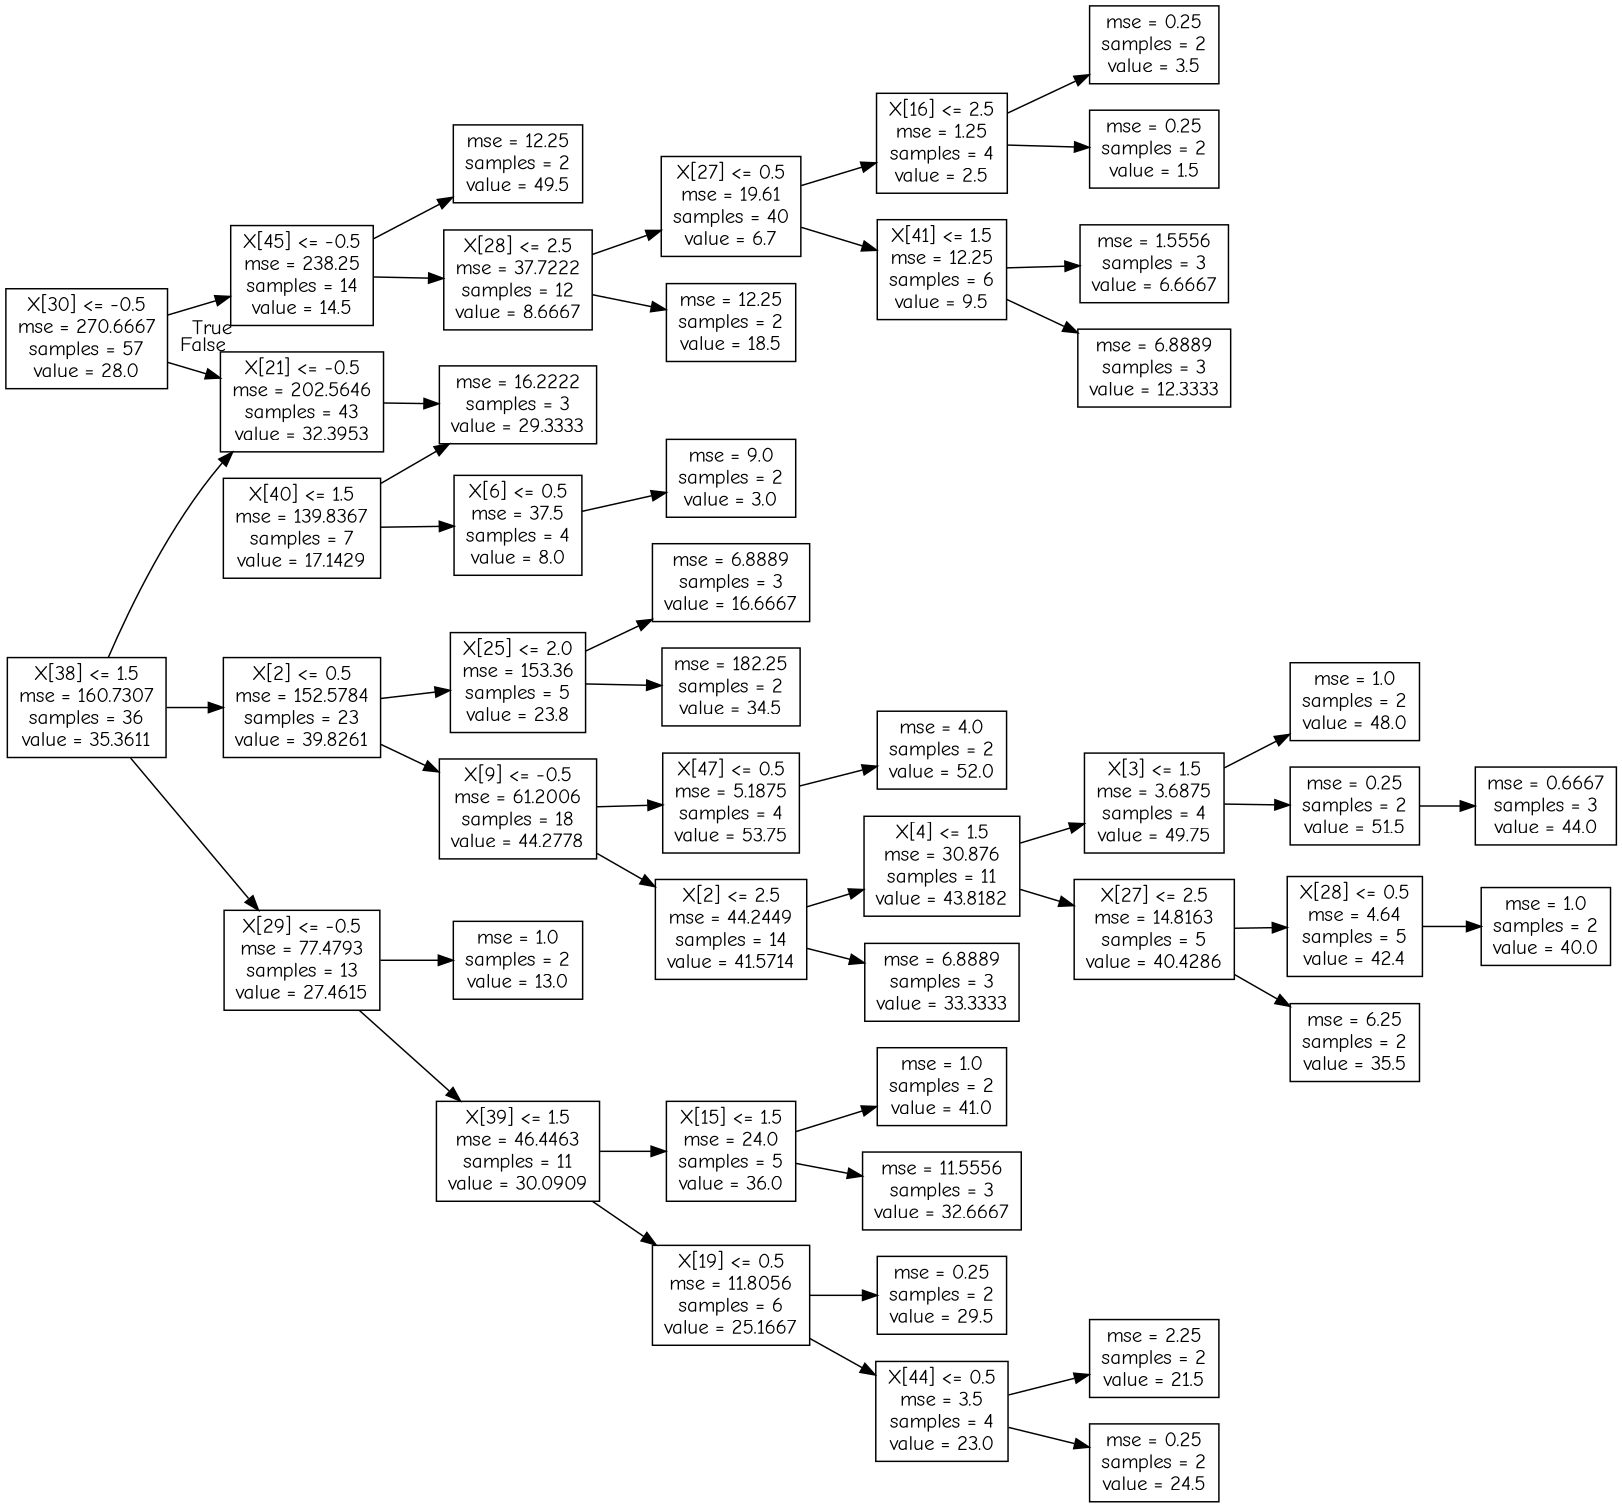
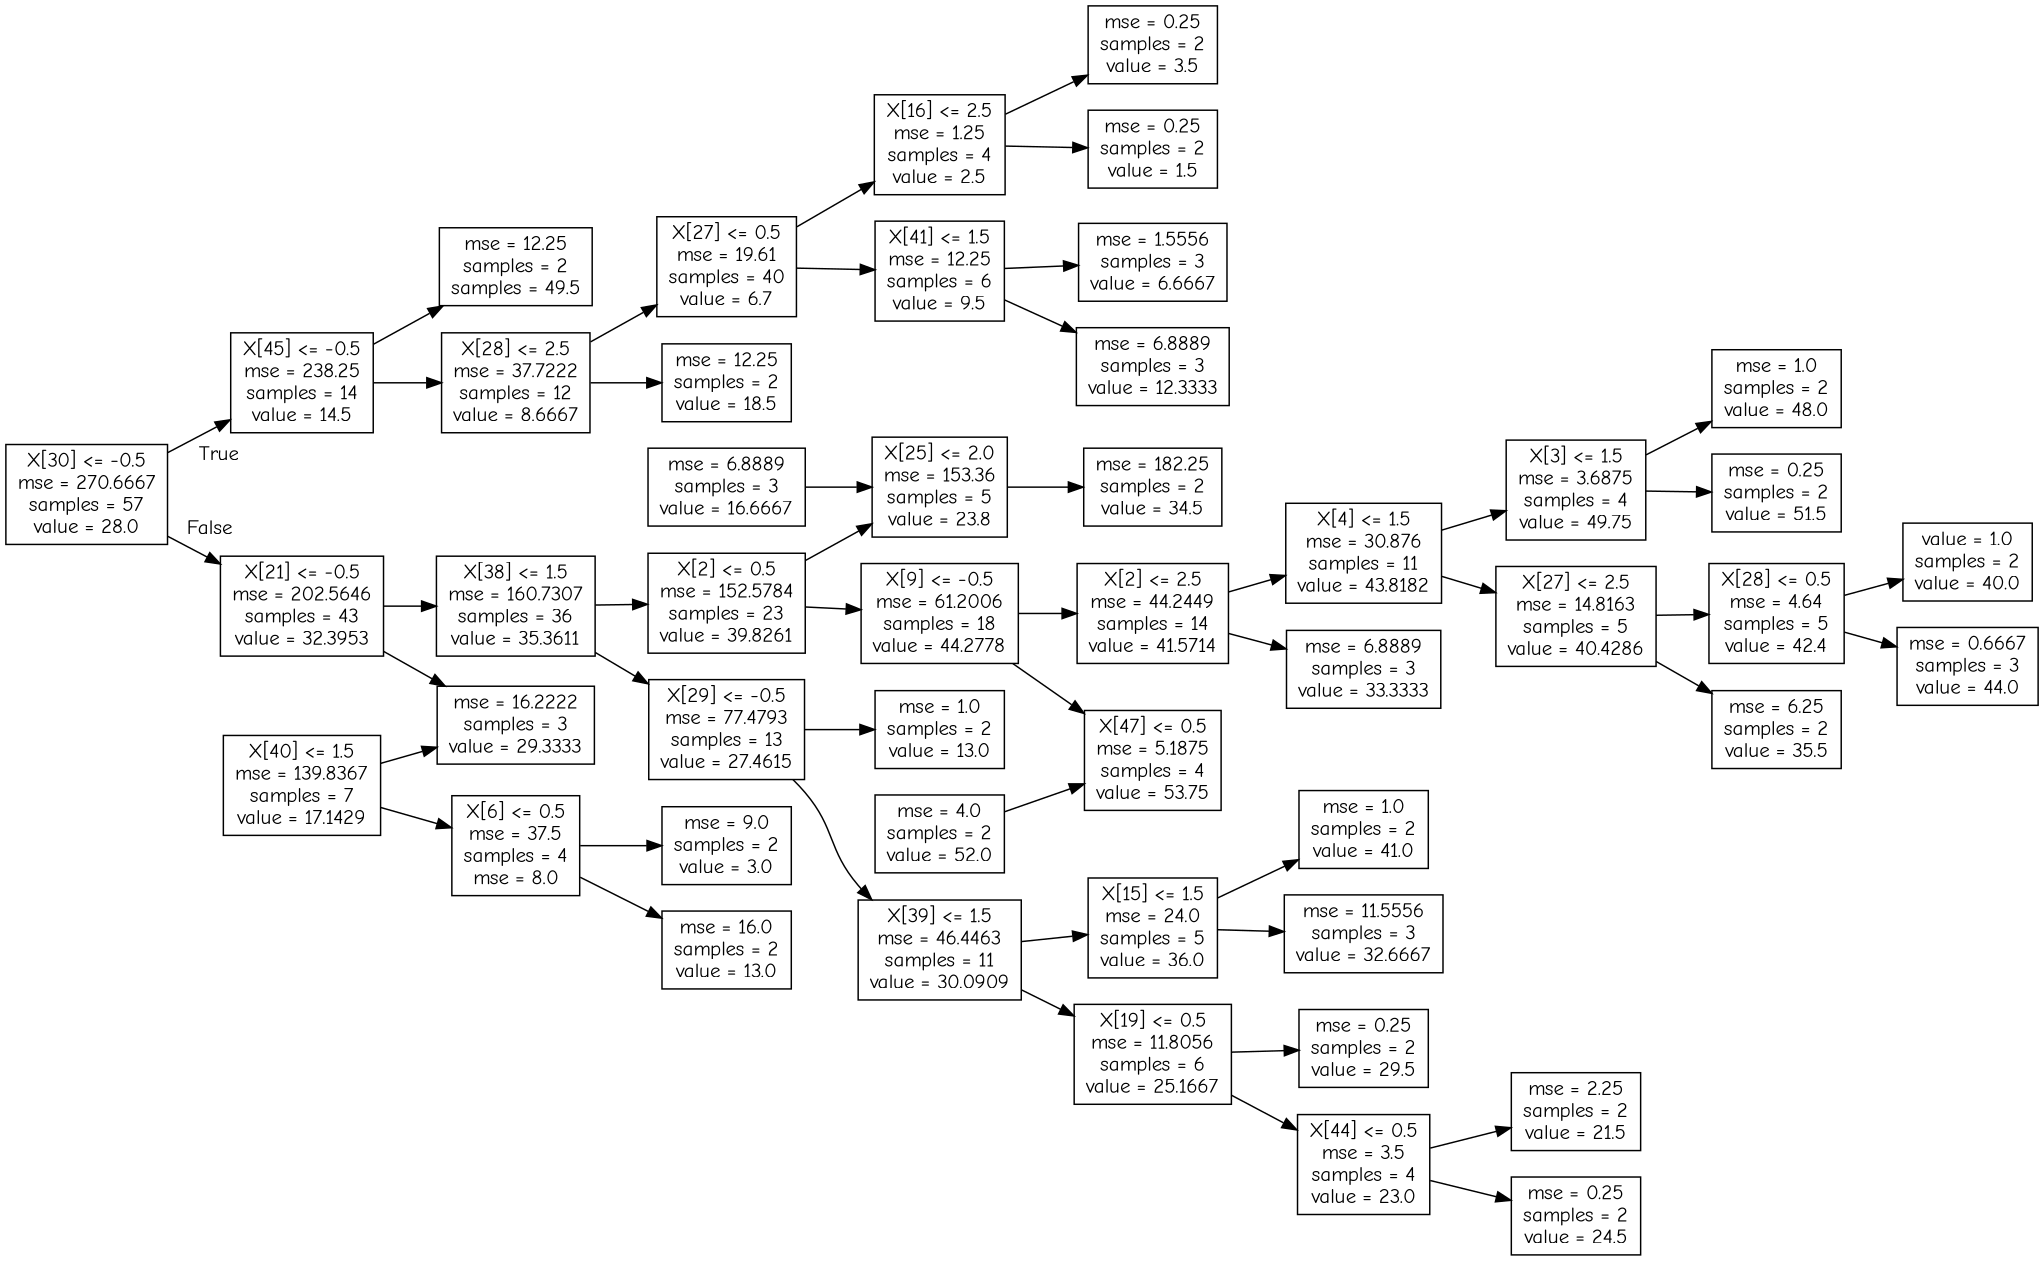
node "mse = 12.25 samples = 2 value = 49.5": label "mse = 12.25 samples = 2 value = 49.5" -> "mse = 12.25 samples = 2 samples = 49.5"
node "X[6] <= 0.5 mse = 37.5 samples = 4 value = 8.0": label "X[6] <= 0.5 mse = 37.5 samples = 4 value = 8.0" -> "X[6] <= 0.5 mse = 37.5 samples = 4 mse = 8.0"
edge "X[38] <= 1.5 mse = 160.7307 samples = 36 value = 35.3611" -> "X[21] <= -0.5 mse = 202.5646 samples = 43 value = 32.3953": reversed
edge "X[25] <= 2.0 mse = 153.36 samples = 5 value = 23.8" -> "mse = 6.8889 samples = 3 value = 16.6667": reversed
edge "X[47] <= 0.5 mse = 5.1875 samples = 4 value = 53.75" -> "mse = 4.0 samples = 2 value = 52.0": reversed
edge "mse = 0.25 samples = 2 value = 51.5" -> "mse = 0.6667 samples = 3 value = 44.0": now "X[28] <= 0.5 mse = 4.64 samples = 5 value = 42.4" -> "mse = 0.6667 samples = 3 value = 44.0"
node "mse = 1.0 samples = 2 value = 40.0": label "mse = 1.0 samples = 2 value = 40.0" -> "value = 1.0 samples = 2 value = 40.0"
node "mse = 16.0 samples = 2 value = 13.0": added
